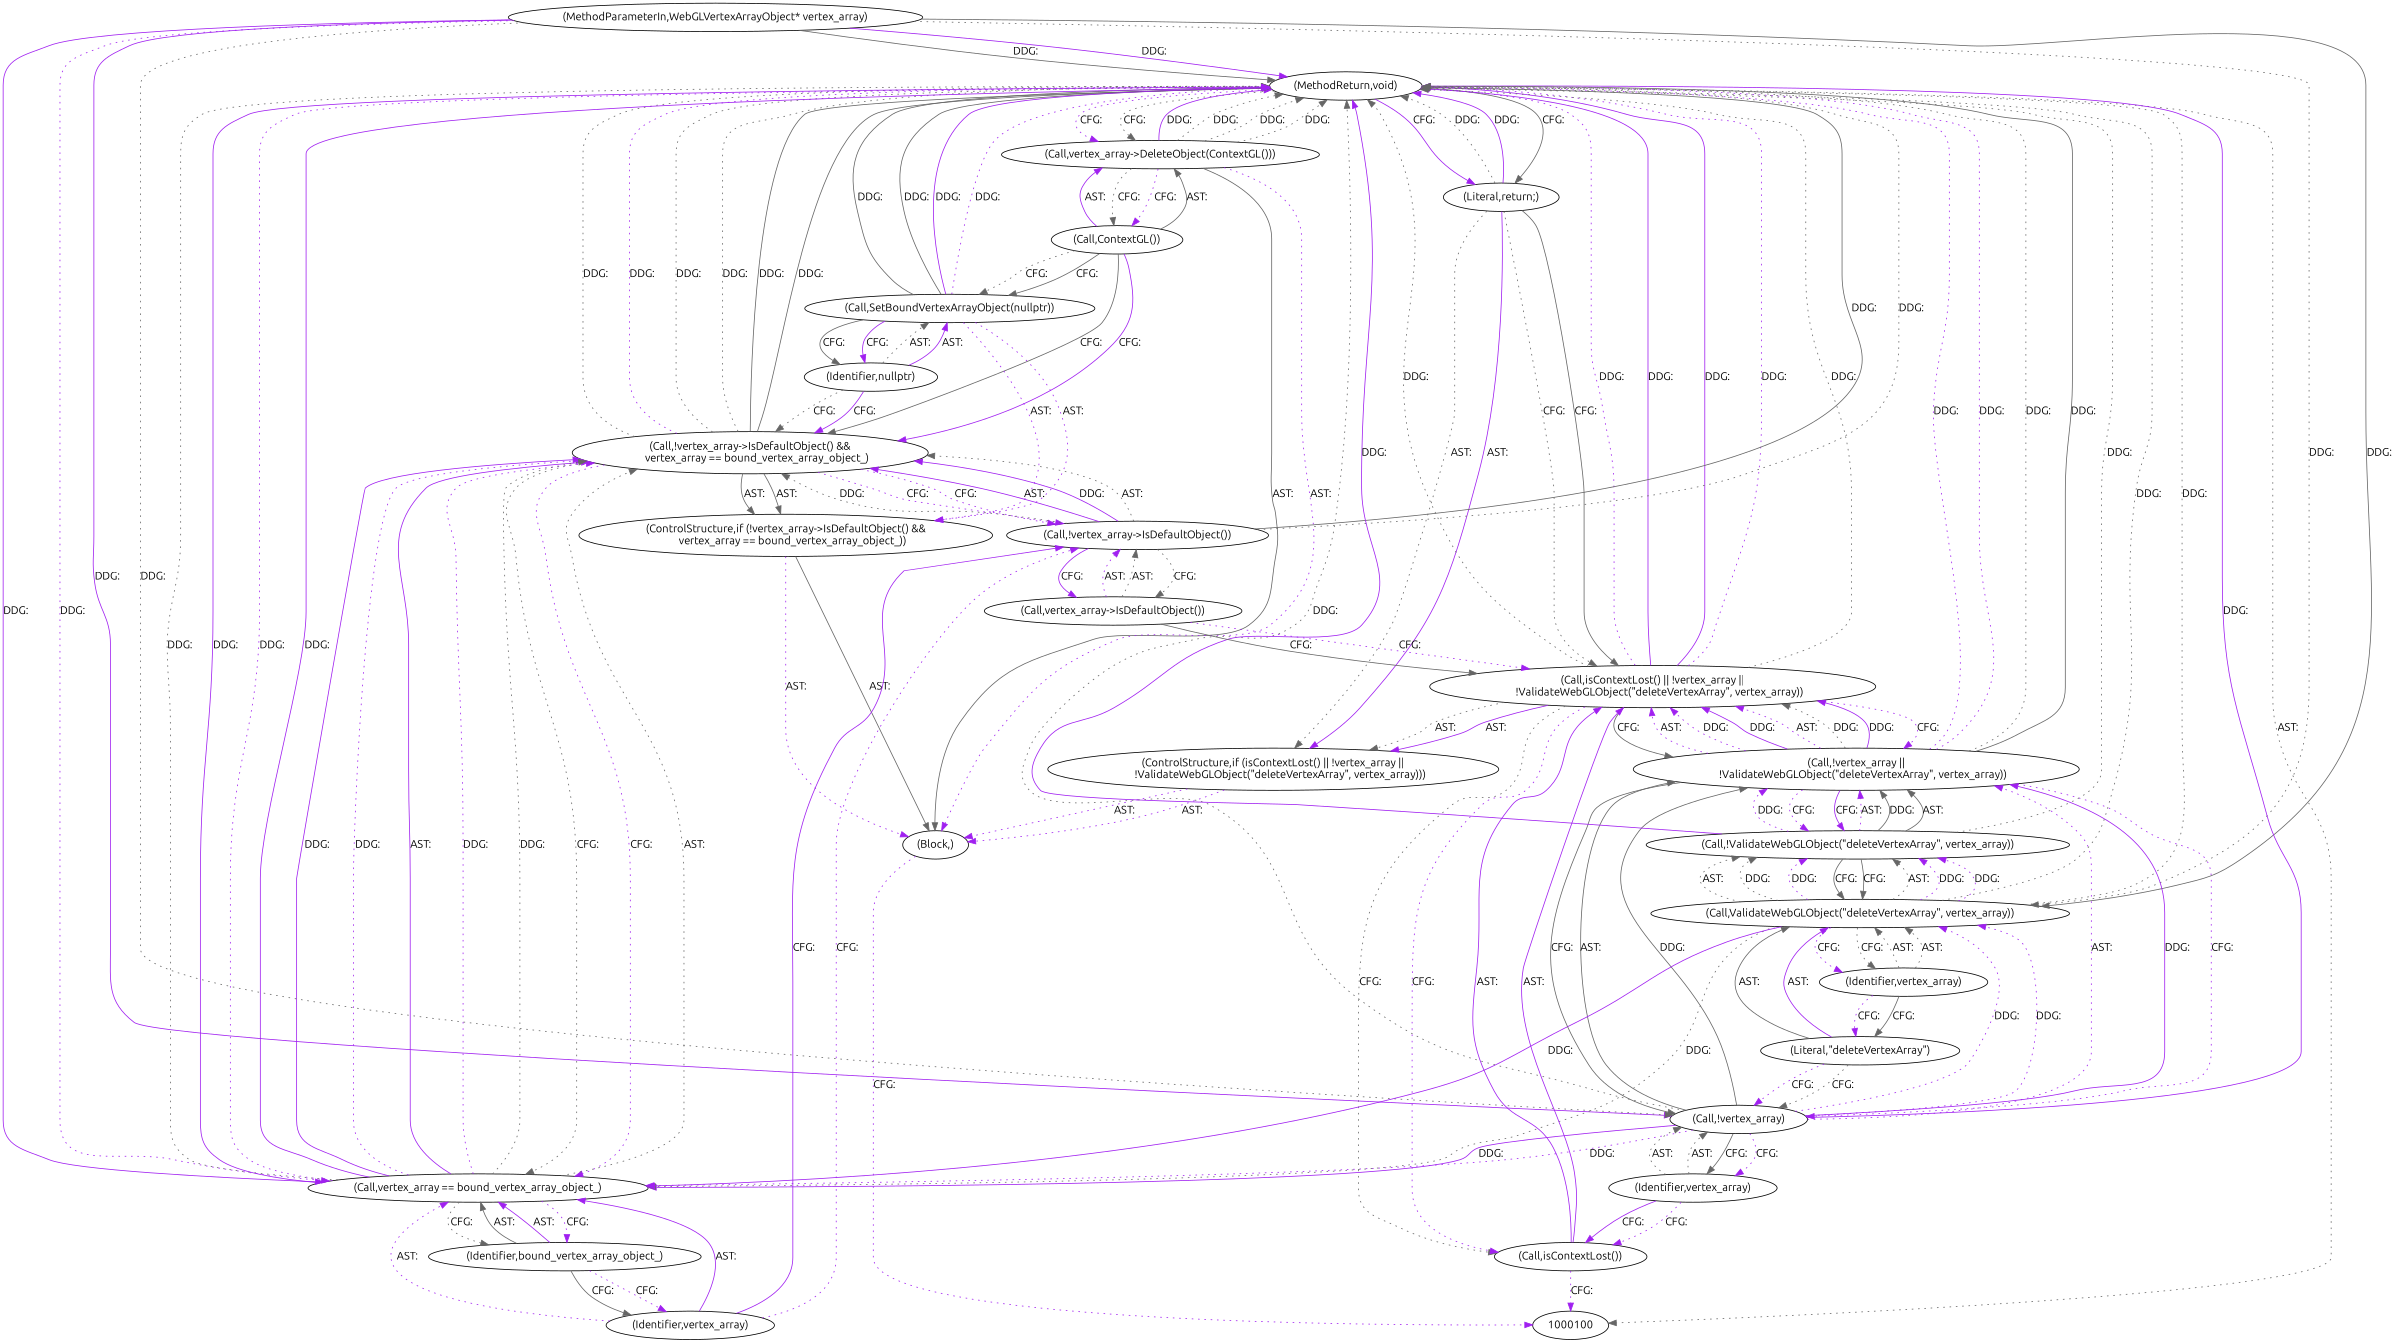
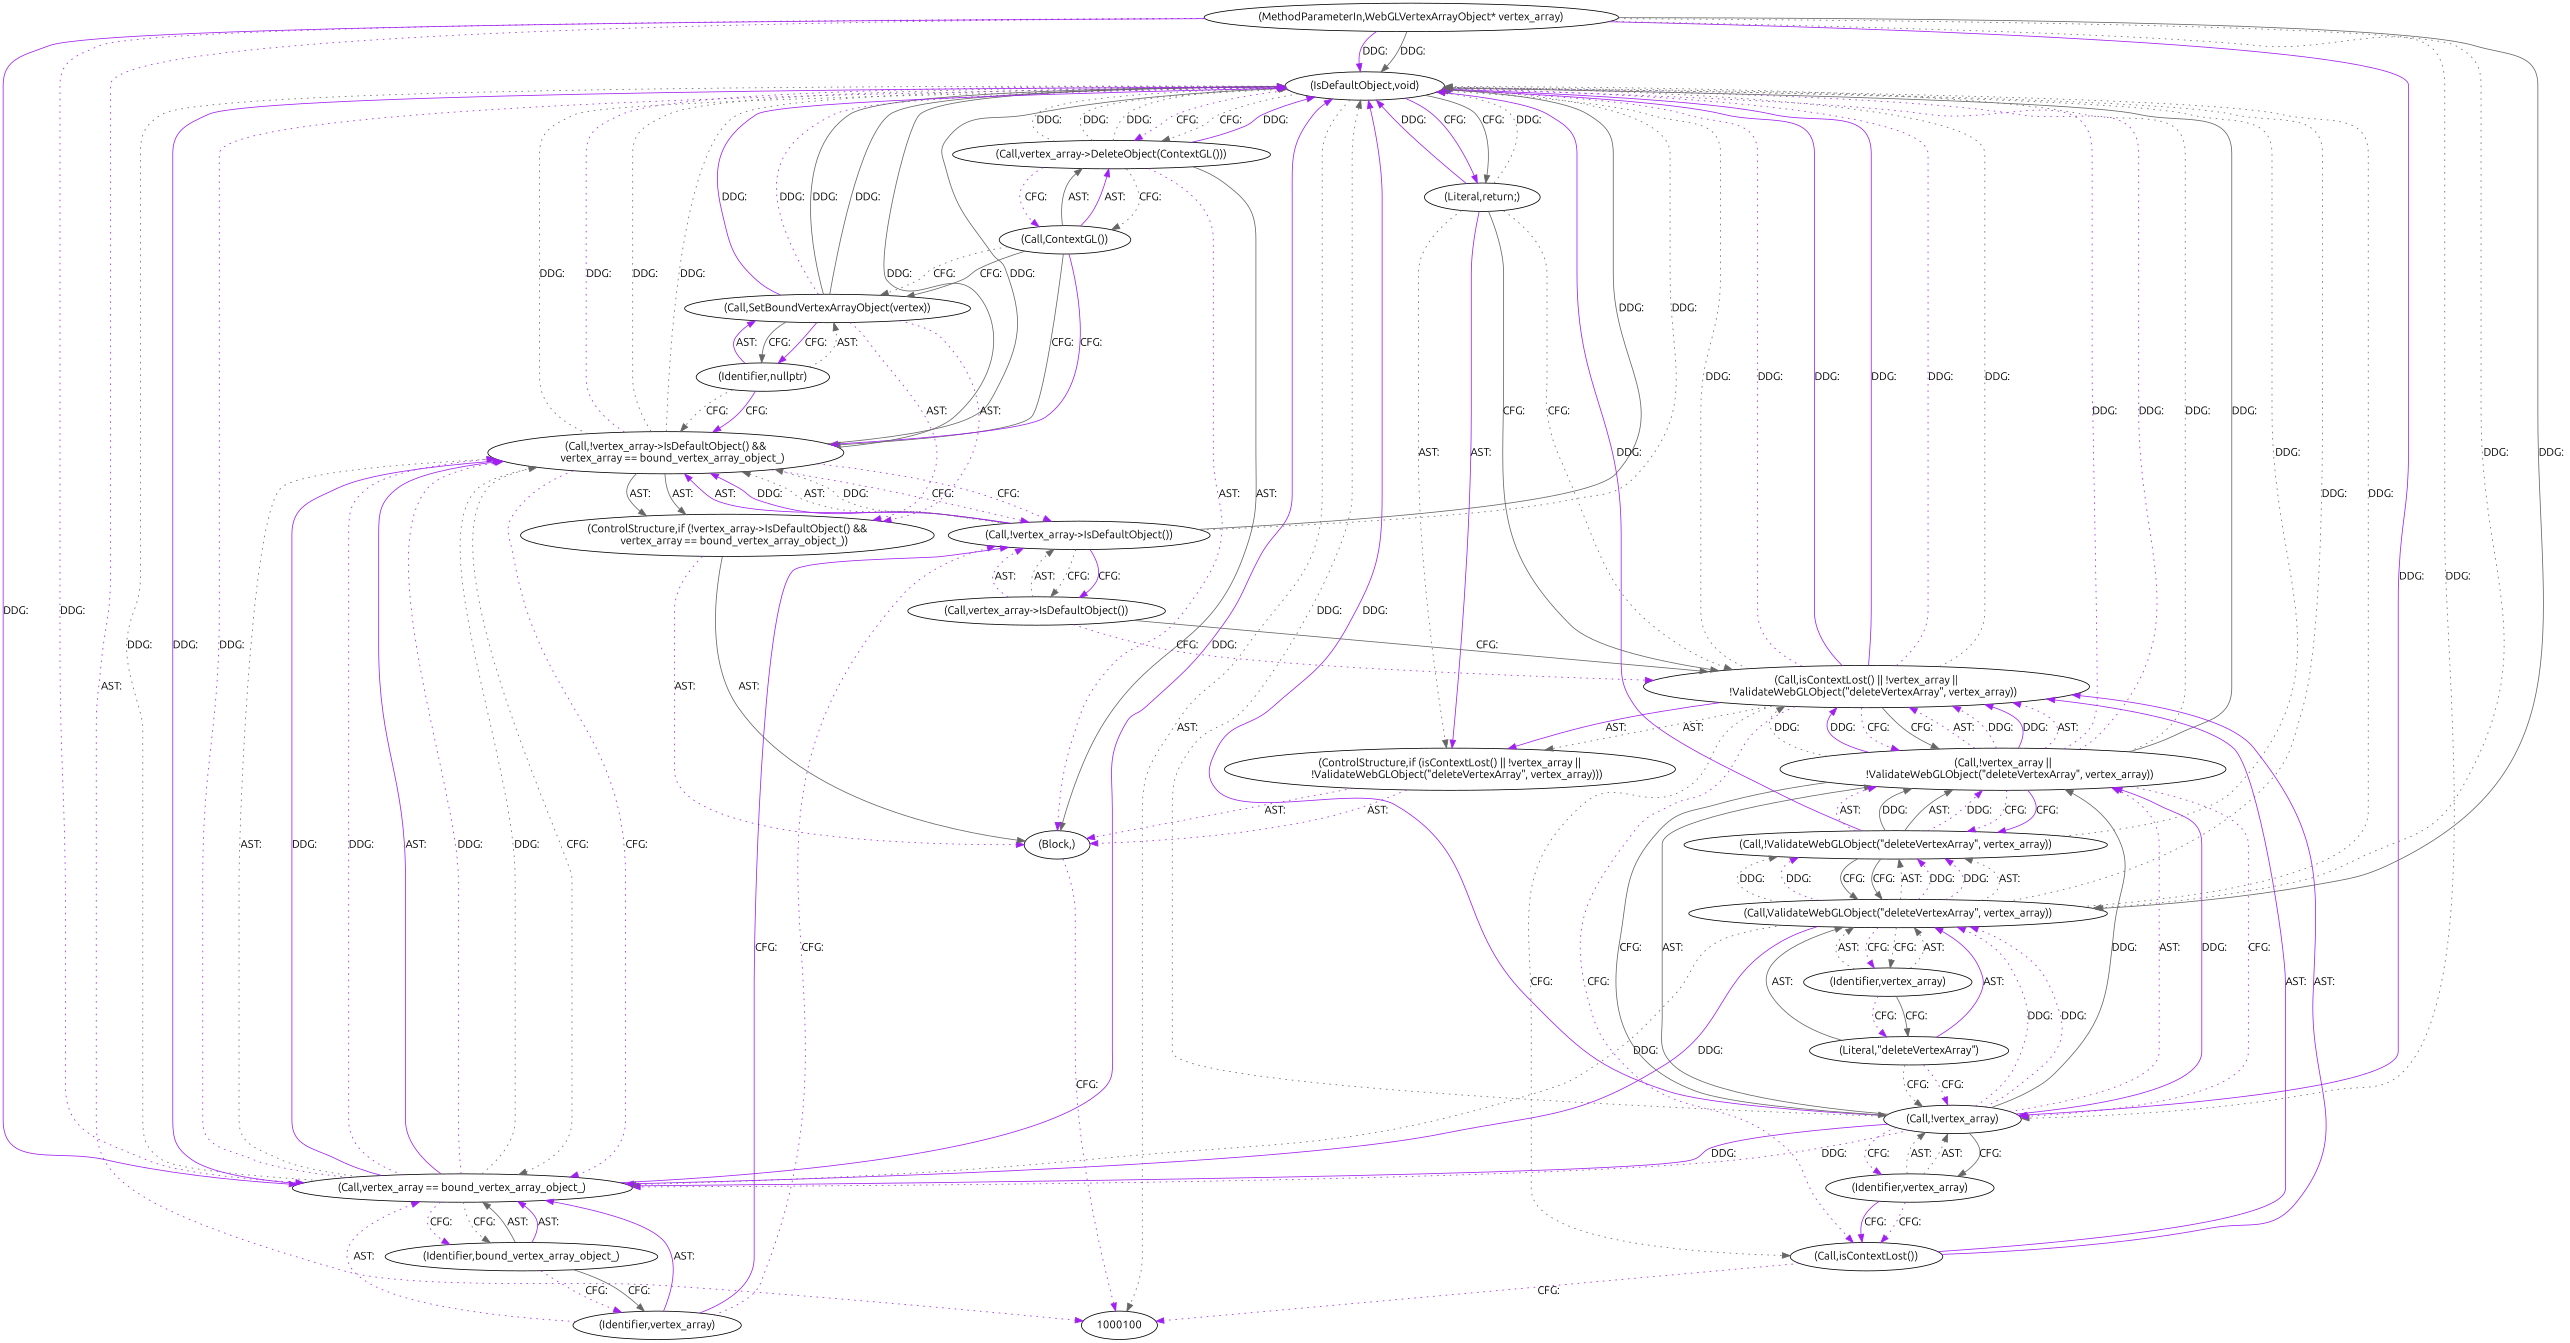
node "(MethodReturn,void)": label "(MethodReturn,void)" -> "(IsDefaultObject,void)"
node "(Call,SetBoundVertexArrayObject(nullptr))": label "(Call,SetBoundVertexArrayObject(nullptr))" -> "(Call,SetBoundVertexArrayObject(vertex))"
edge "(MethodParameterIn,WebGLVertexArrayObject* vertex_array)" -> "1000100": added, label "AST:"
